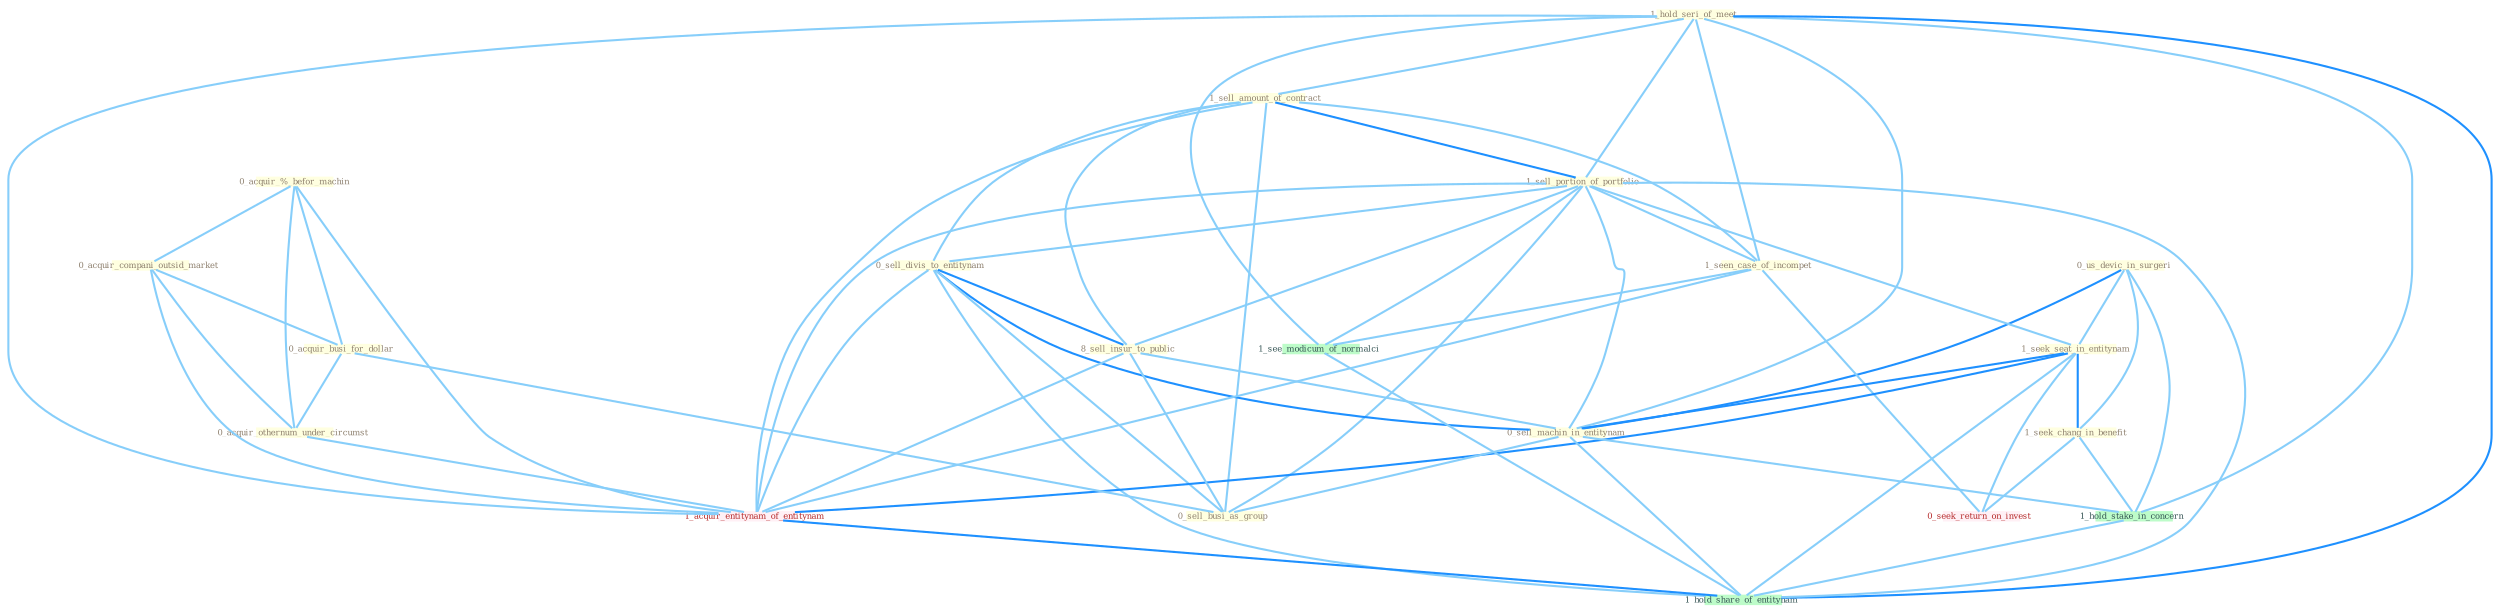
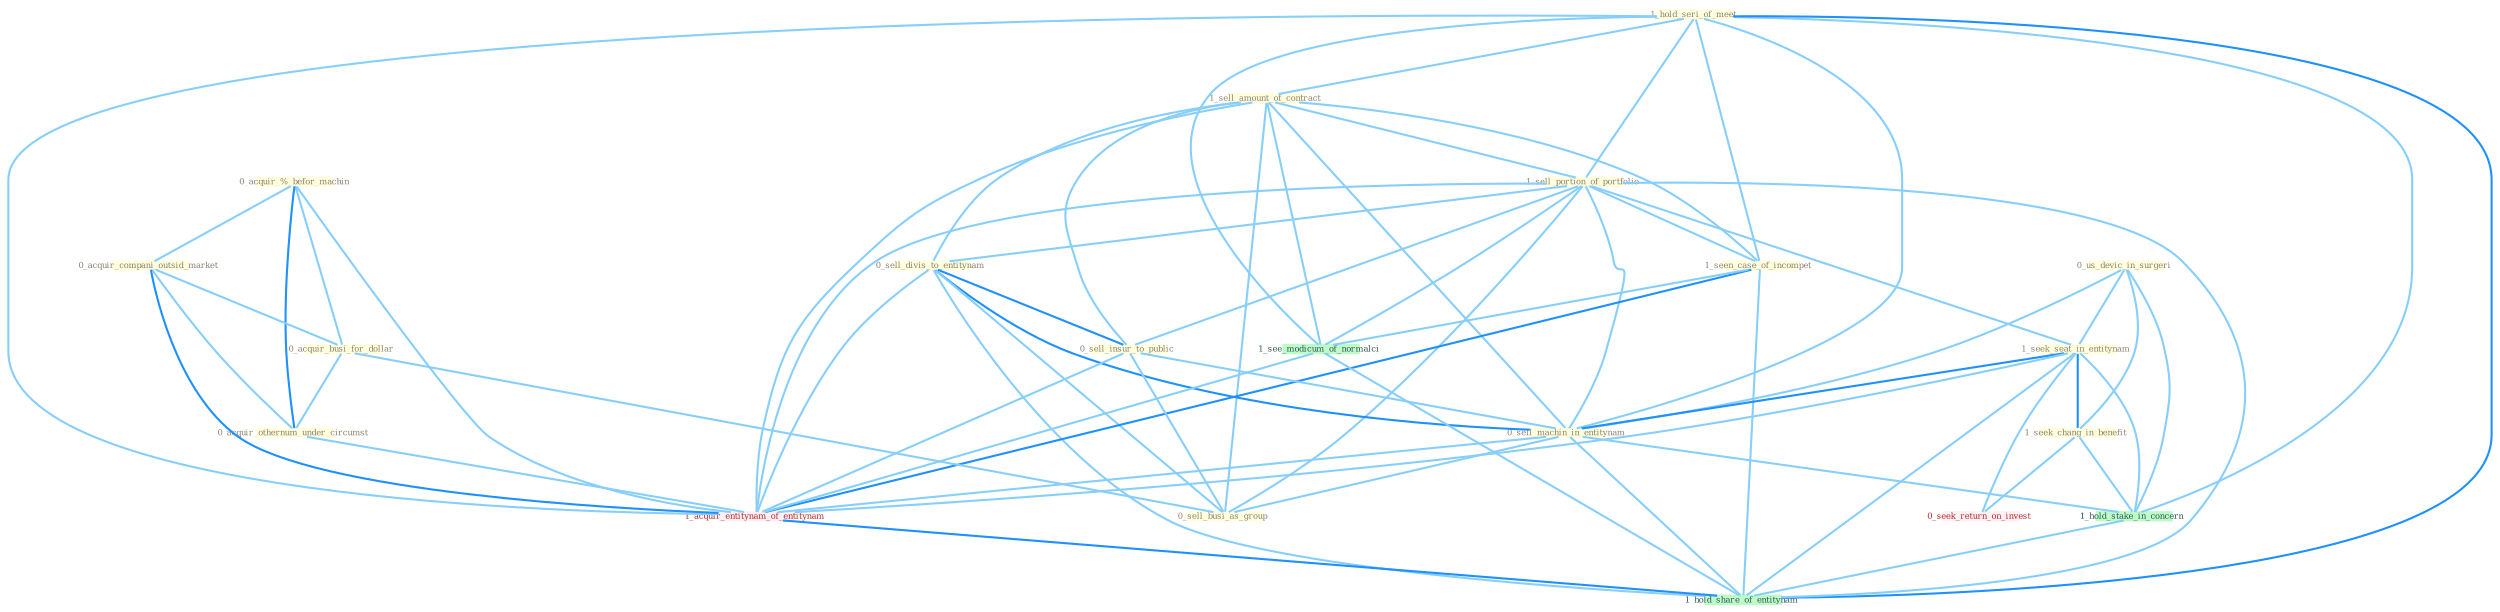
edge "1_sell_amount_of_contract" -- "1_sell_portion_of_portfolio": color #1e90ff -> #87cefa
edge "1_sell_amount_of_contract" -- "1_see_modicum_of_normalci": added
edge "1_sell_amount_of_contract" -- "0_sell_machin_in_entitynam": added
edge "0_acquir_%_befor_machin" -- "0_acquir_othernum_under_circumst": color #87cefa -> #1e90ff
node "8_sell_insur_to_public": label "8_sell_insur_to_public" -> "0_sell_insur_to_public"
edge "0_us_devic_in_surgeri" -- "0_sell_machin_in_entitynam": color #1e90ff -> #87cefa
edge "1_seen_case_of_incompet" -- "1_acquir_entitynam_of_entitynam": color #87cefa -> #1e90ff
edge "1_seen_case_of_incompet" -- "0_seek_return_on_invest": now "1_seen_case_of_incompet" -- "1_hold_share_of_entitynam"
edge "1_seek_seat_in_entitynam" -- "1_hold_stake_in_concern": added
edge "1_see_modicum_of_normalci" -- "1_acquir_entitynam_of_entitynam": added
edge "0_sell_machin_in_entitynam" -- "1_acquir_entitynam_of_entitynam": added
edge "1_seek_seat_in_entitynam" -- "1_acquir_entitynam_of_entitynam": color #1e90ff -> #87cefa
edge "0_acquir_compani_outsid_market" -- "1_acquir_entitynam_of_entitynam": color #87cefa -> #1e90ff
